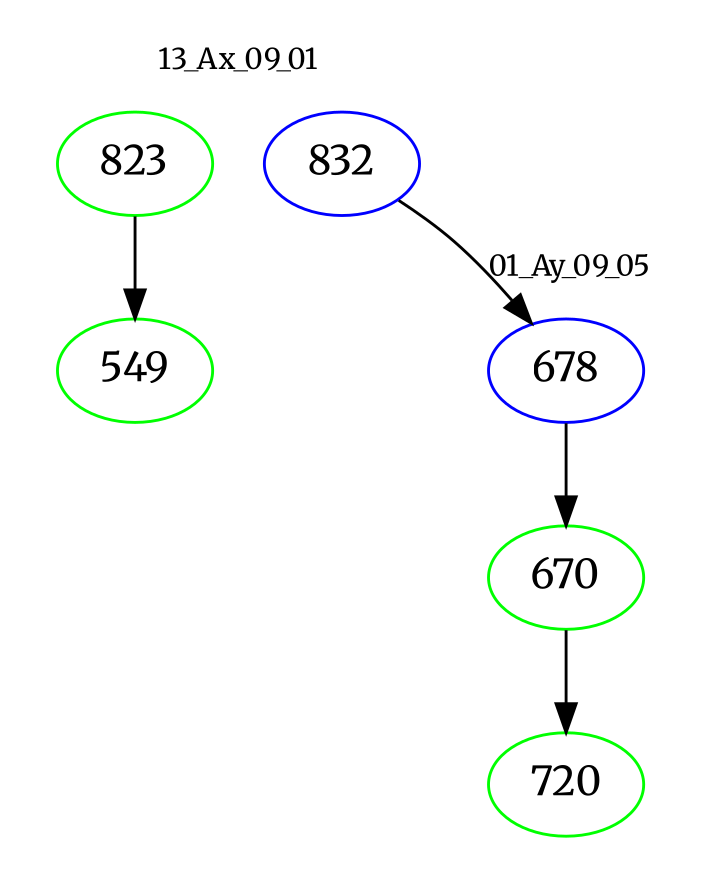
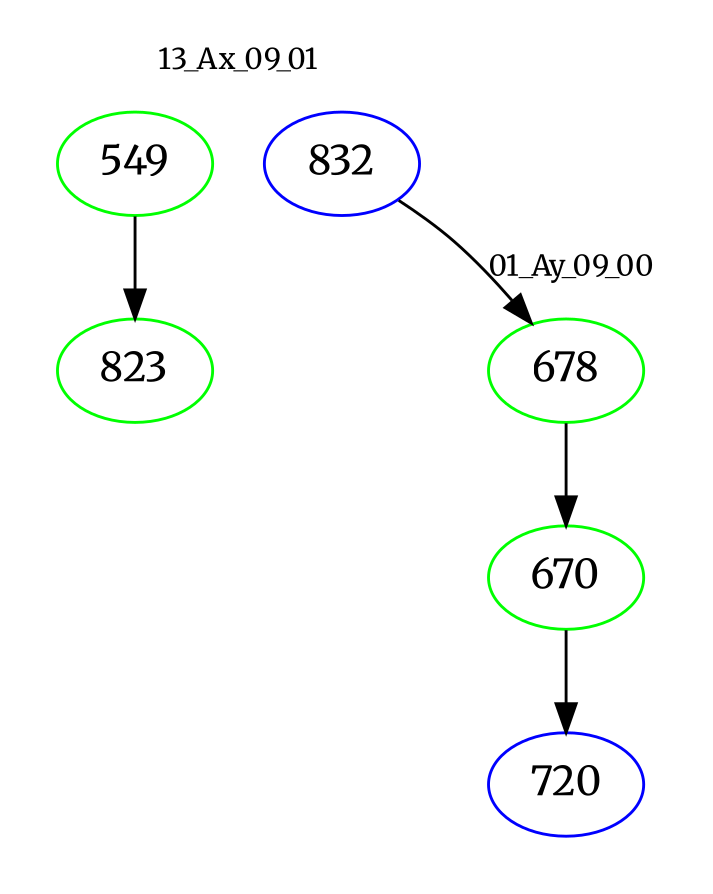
edge "823" -> "549": reversed
cluster "01_Ay_09_05": label "01_Ay_09_05" -> "01_Ay_09_00"
node "678": color blue -> green
node "720": color green -> blue
